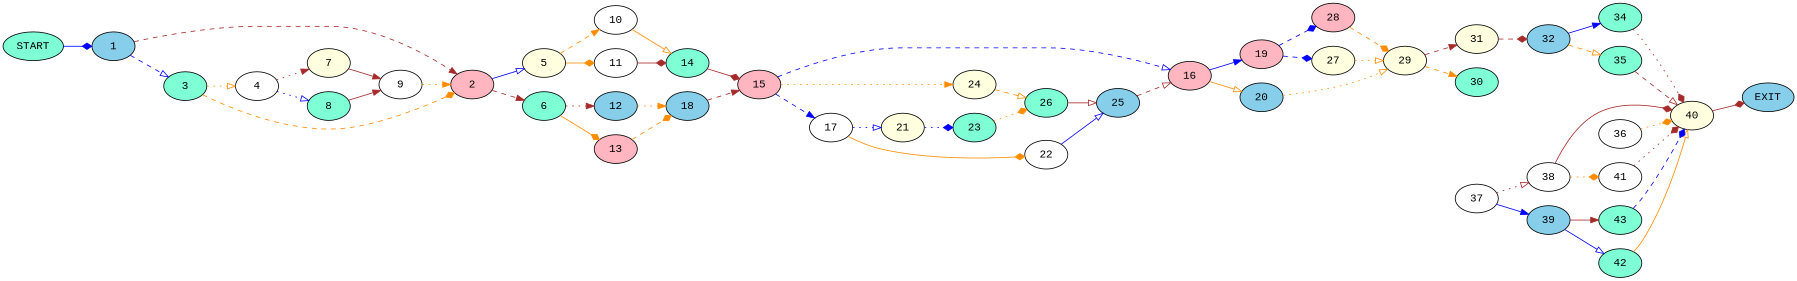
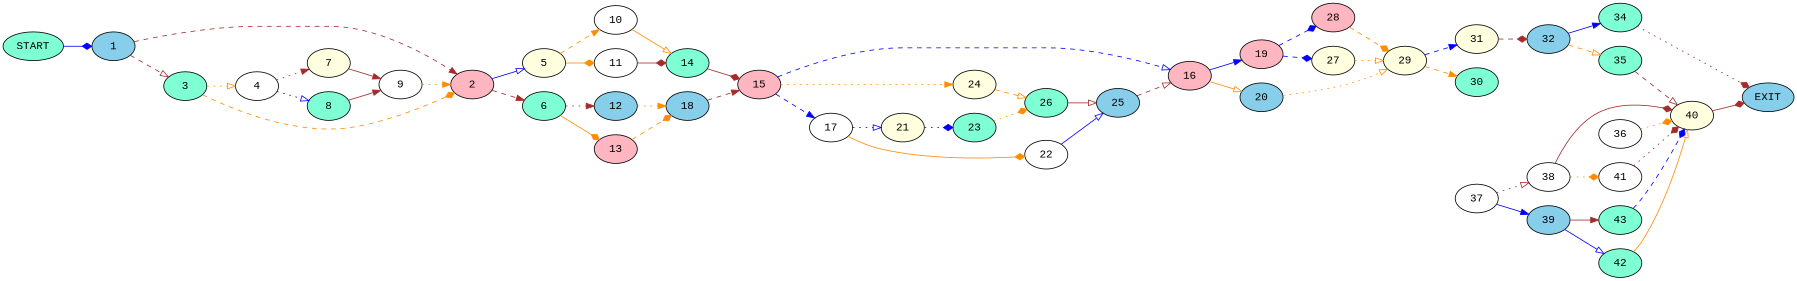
edge "29" -> "31": color brown -> blue
edge "34" -> "40": now "34" -> "EXIT"
edge "1" -> "3": color blue -> brown
